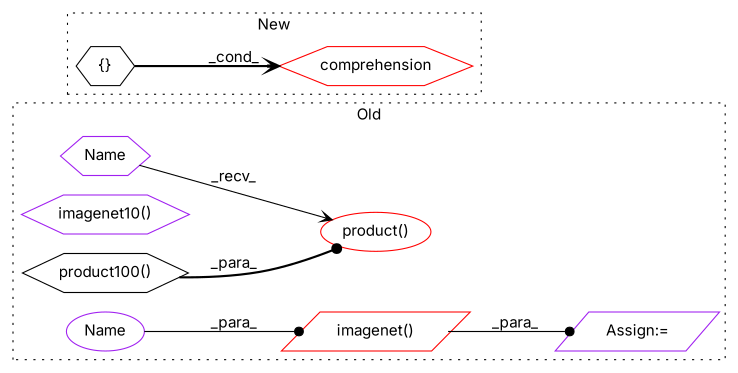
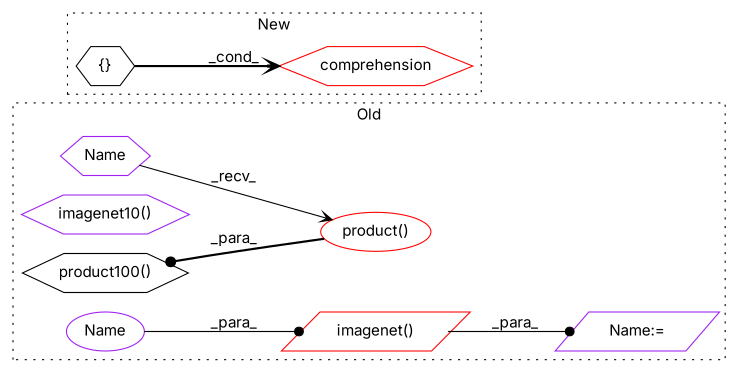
edge "product100()" -> "product()": reversed
node "Assign:=": label "Assign:=" -> "Name:="
